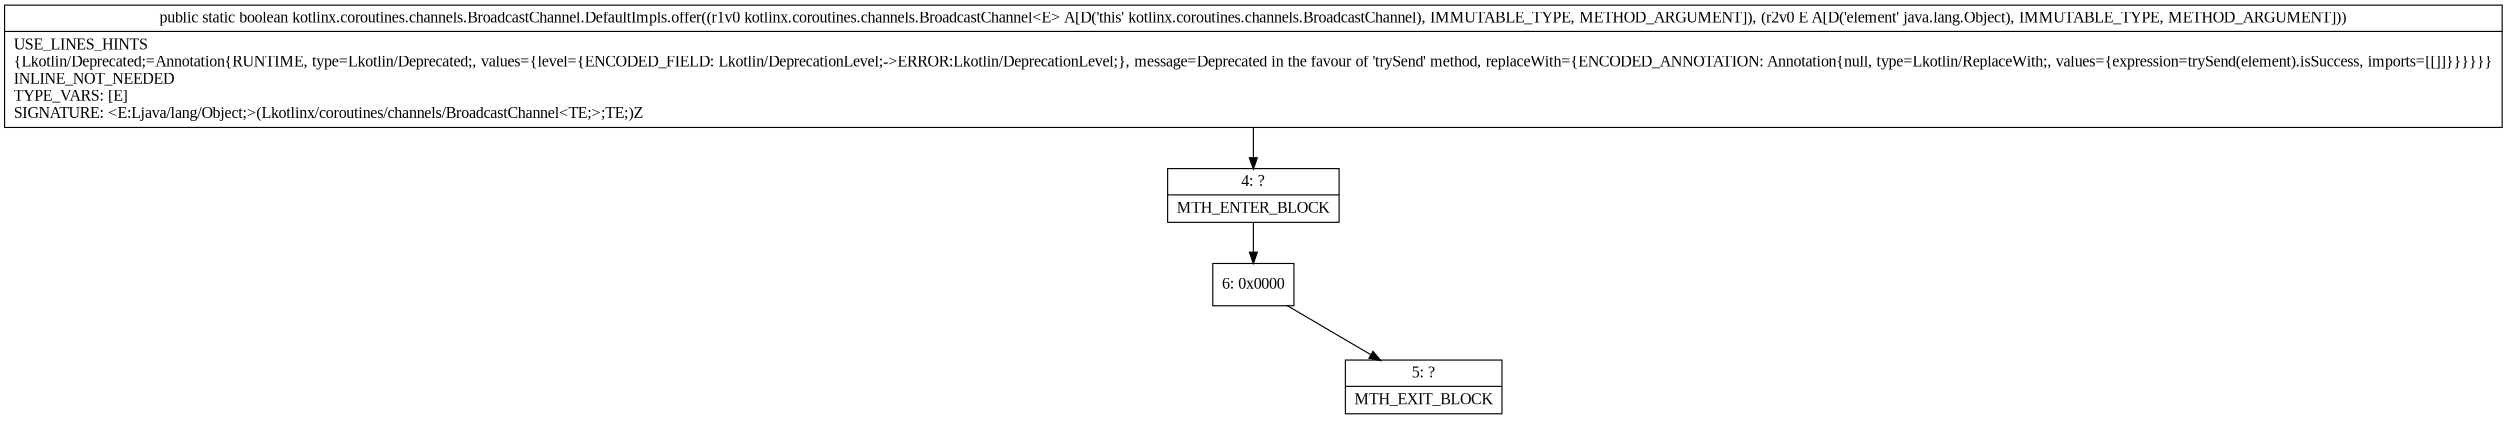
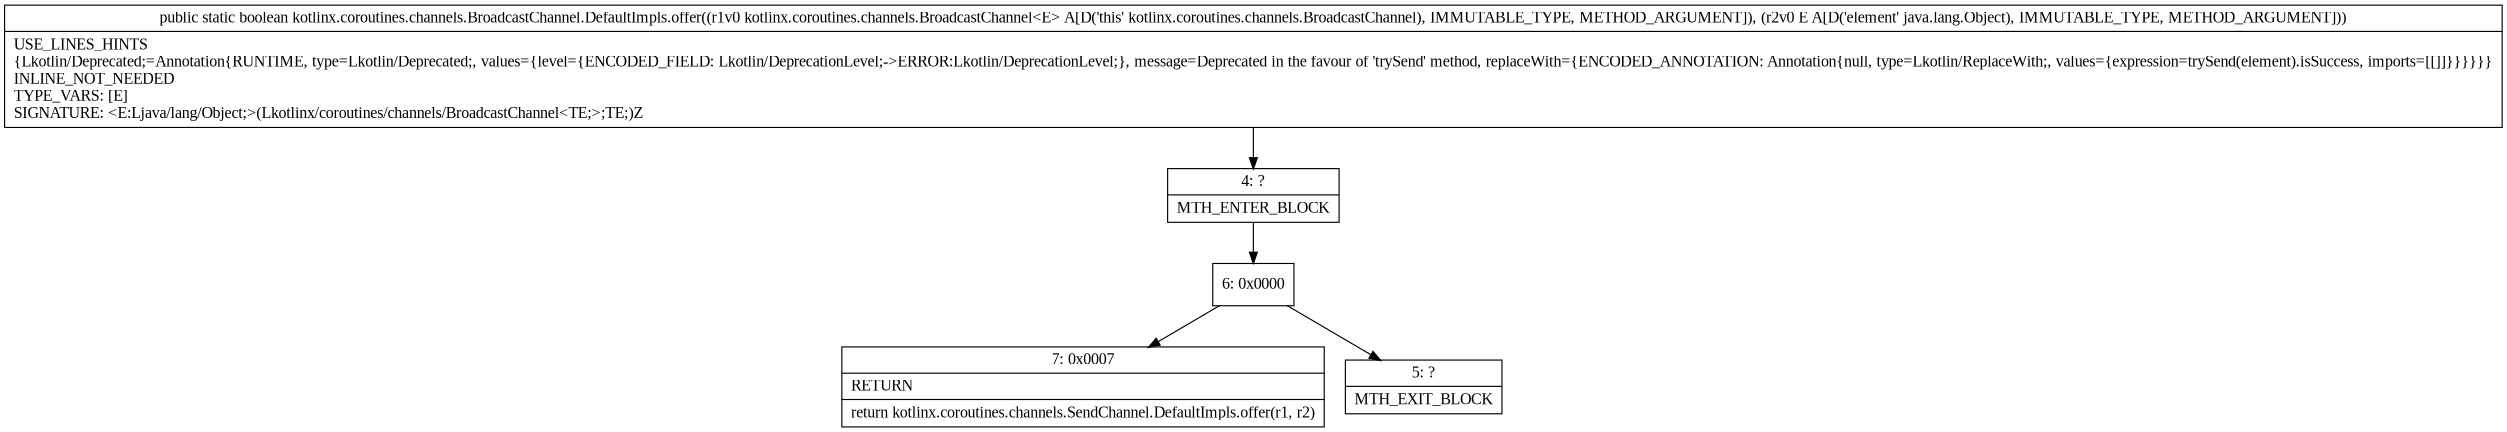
node "7: 0x0007": added
